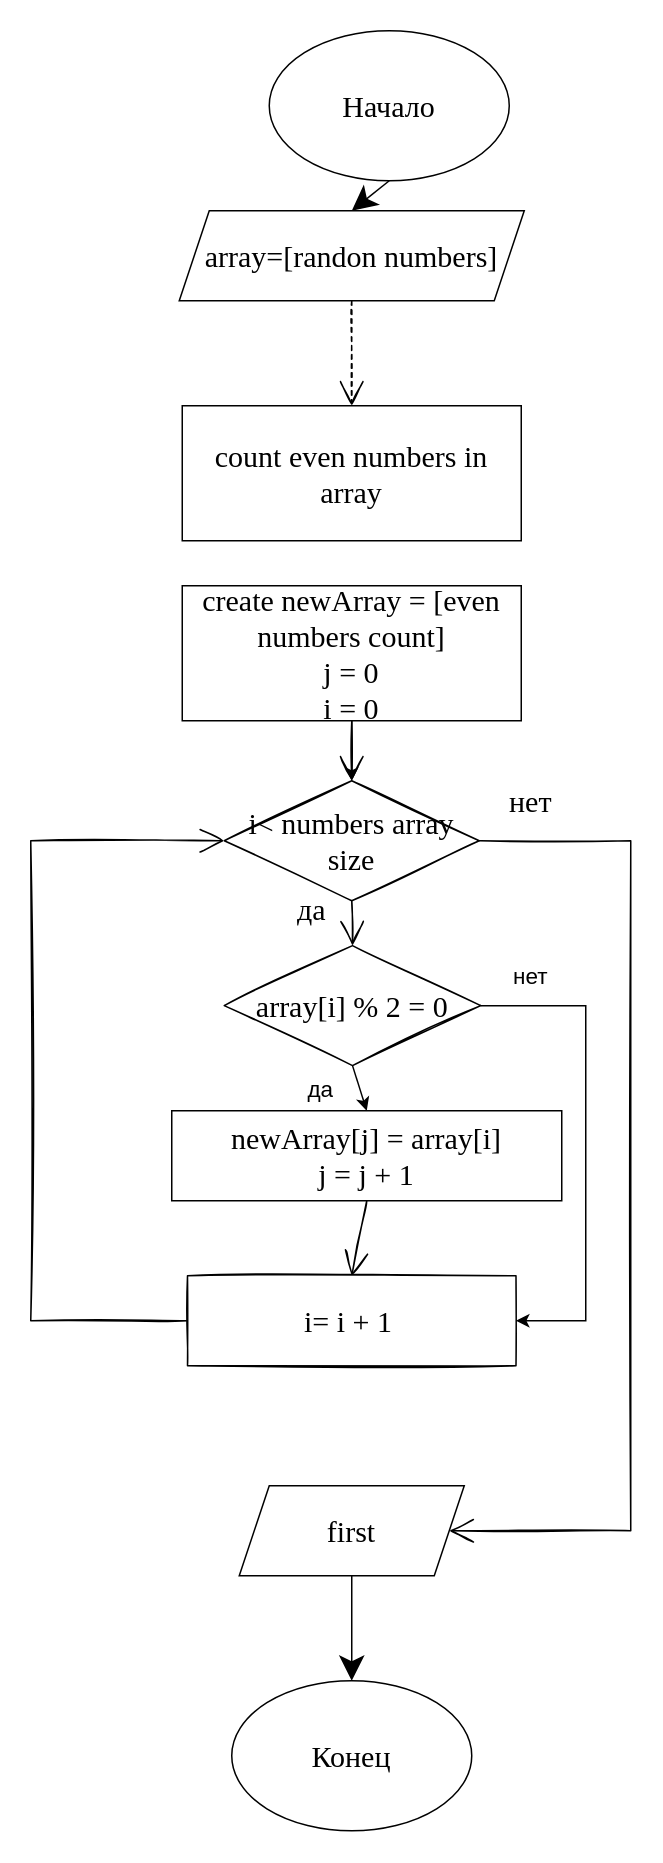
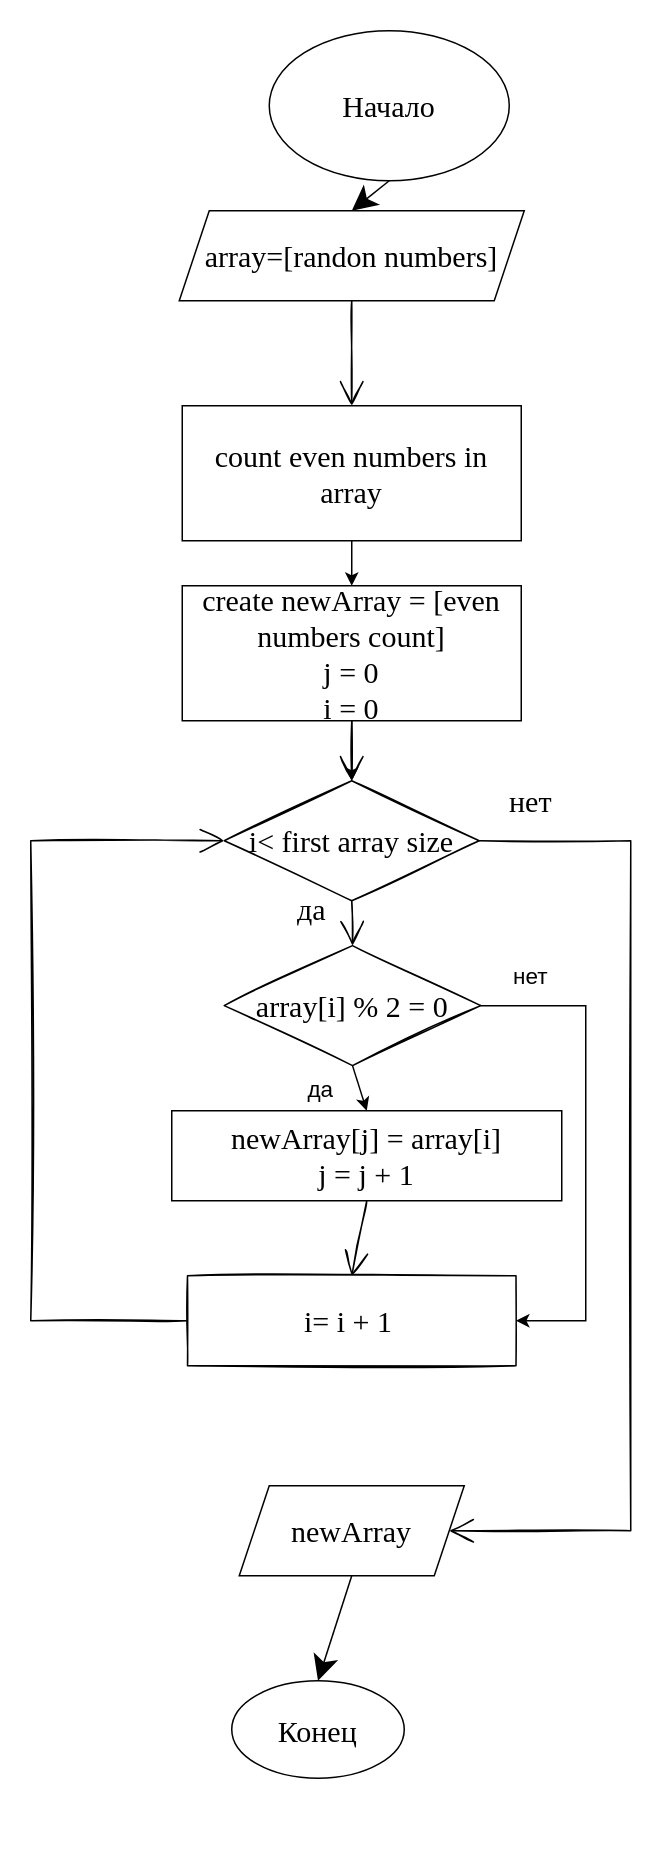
edge "array=[randon numbers]" -> "count even numbers in array": style dashed -> solid
edge "count even numbers in array" -> "create newArray = [even numbers count] j = 0 i = 0": added
node "i< numbers array size": label "i< numbers array size" -> "i< first array size"
node "first": label "first" -> "newArray"
node "Конец": size 240x150 -> 173x98
